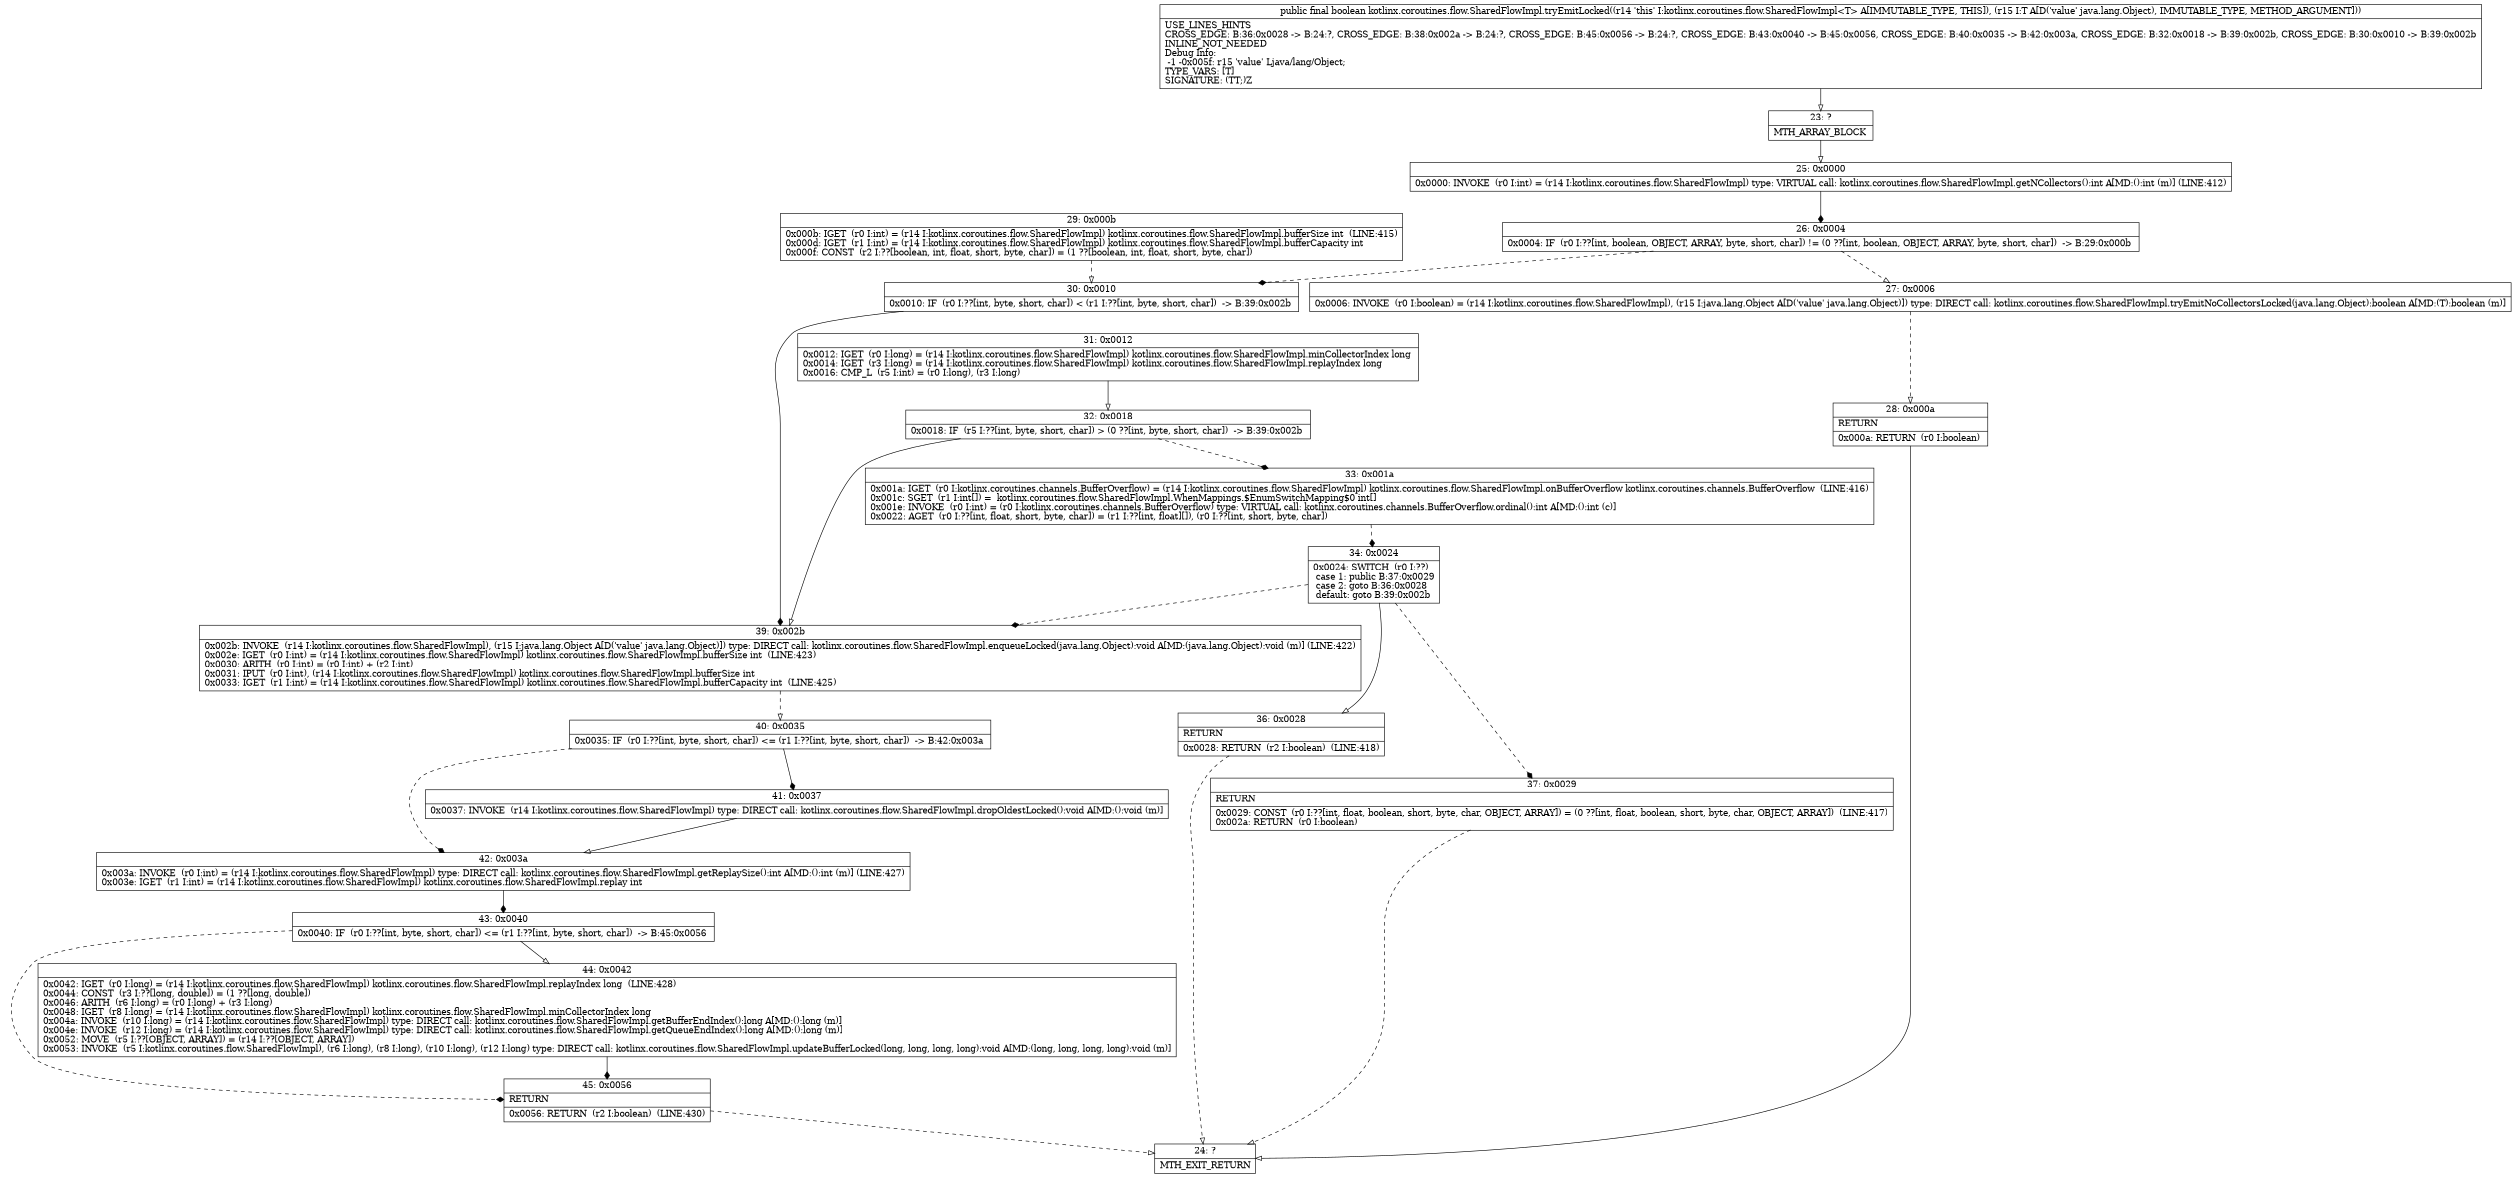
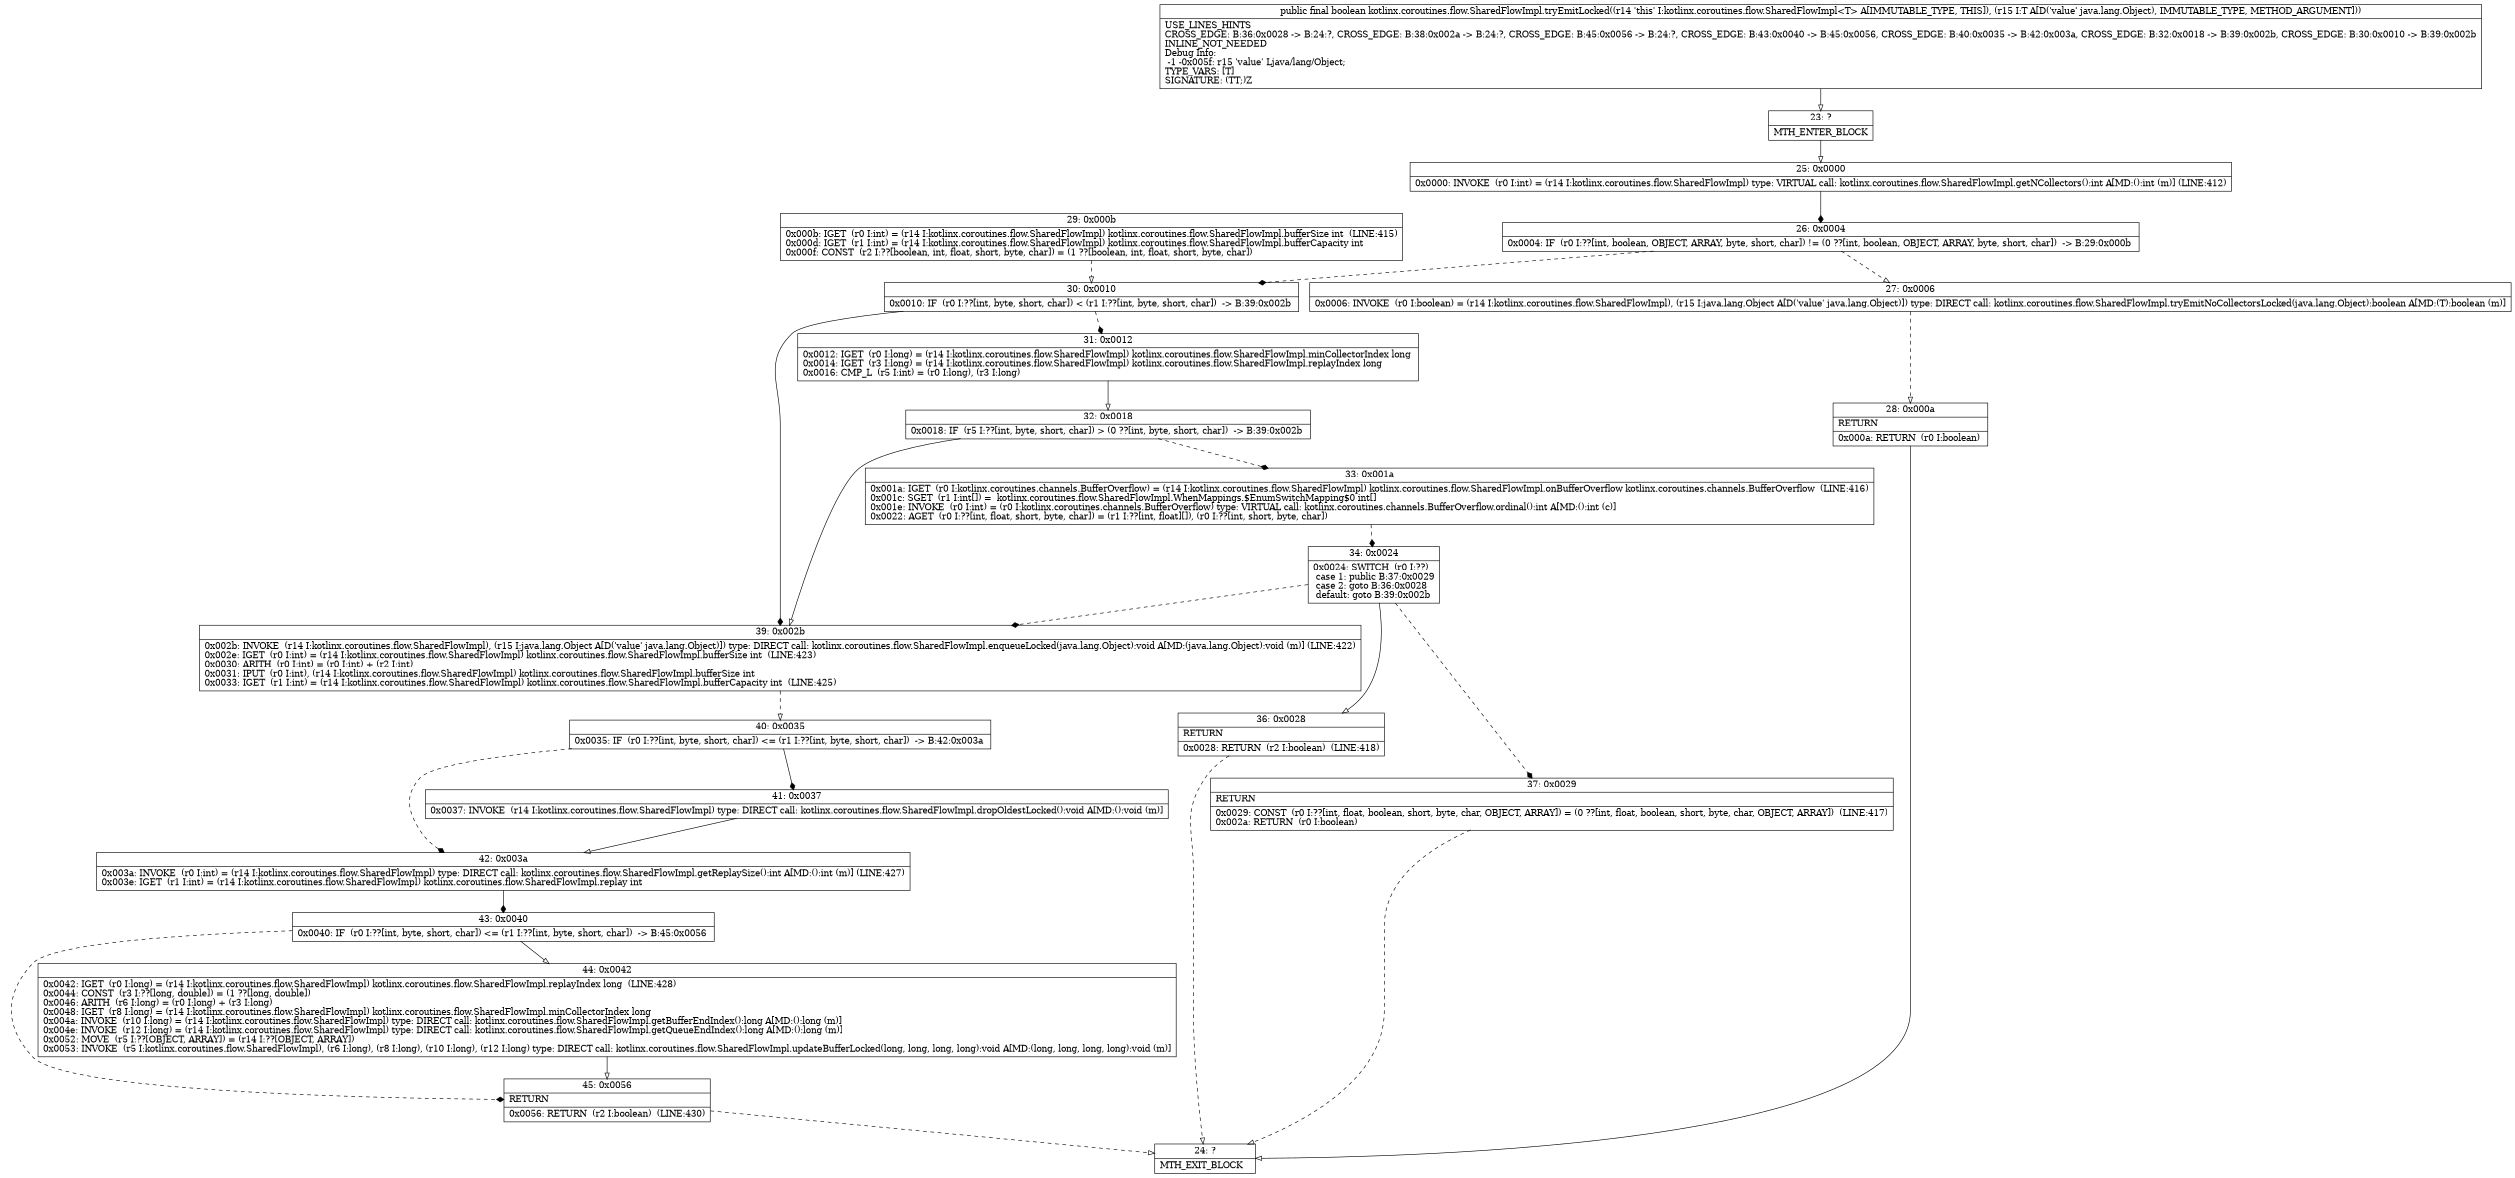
node "23: ?": text "MTH_ARRAY_BLOCK" -> "MTH_ENTER_BLOCK"
edge "30: 0x0010" -> "31: 0x0012": added
edge "44: 0x0042" -> "45: 0x0056": arrowhead diamond -> onormal
node "24: ?": text "MTH_EXIT_RETURN" -> "MTH_EXIT_BLOCK"
